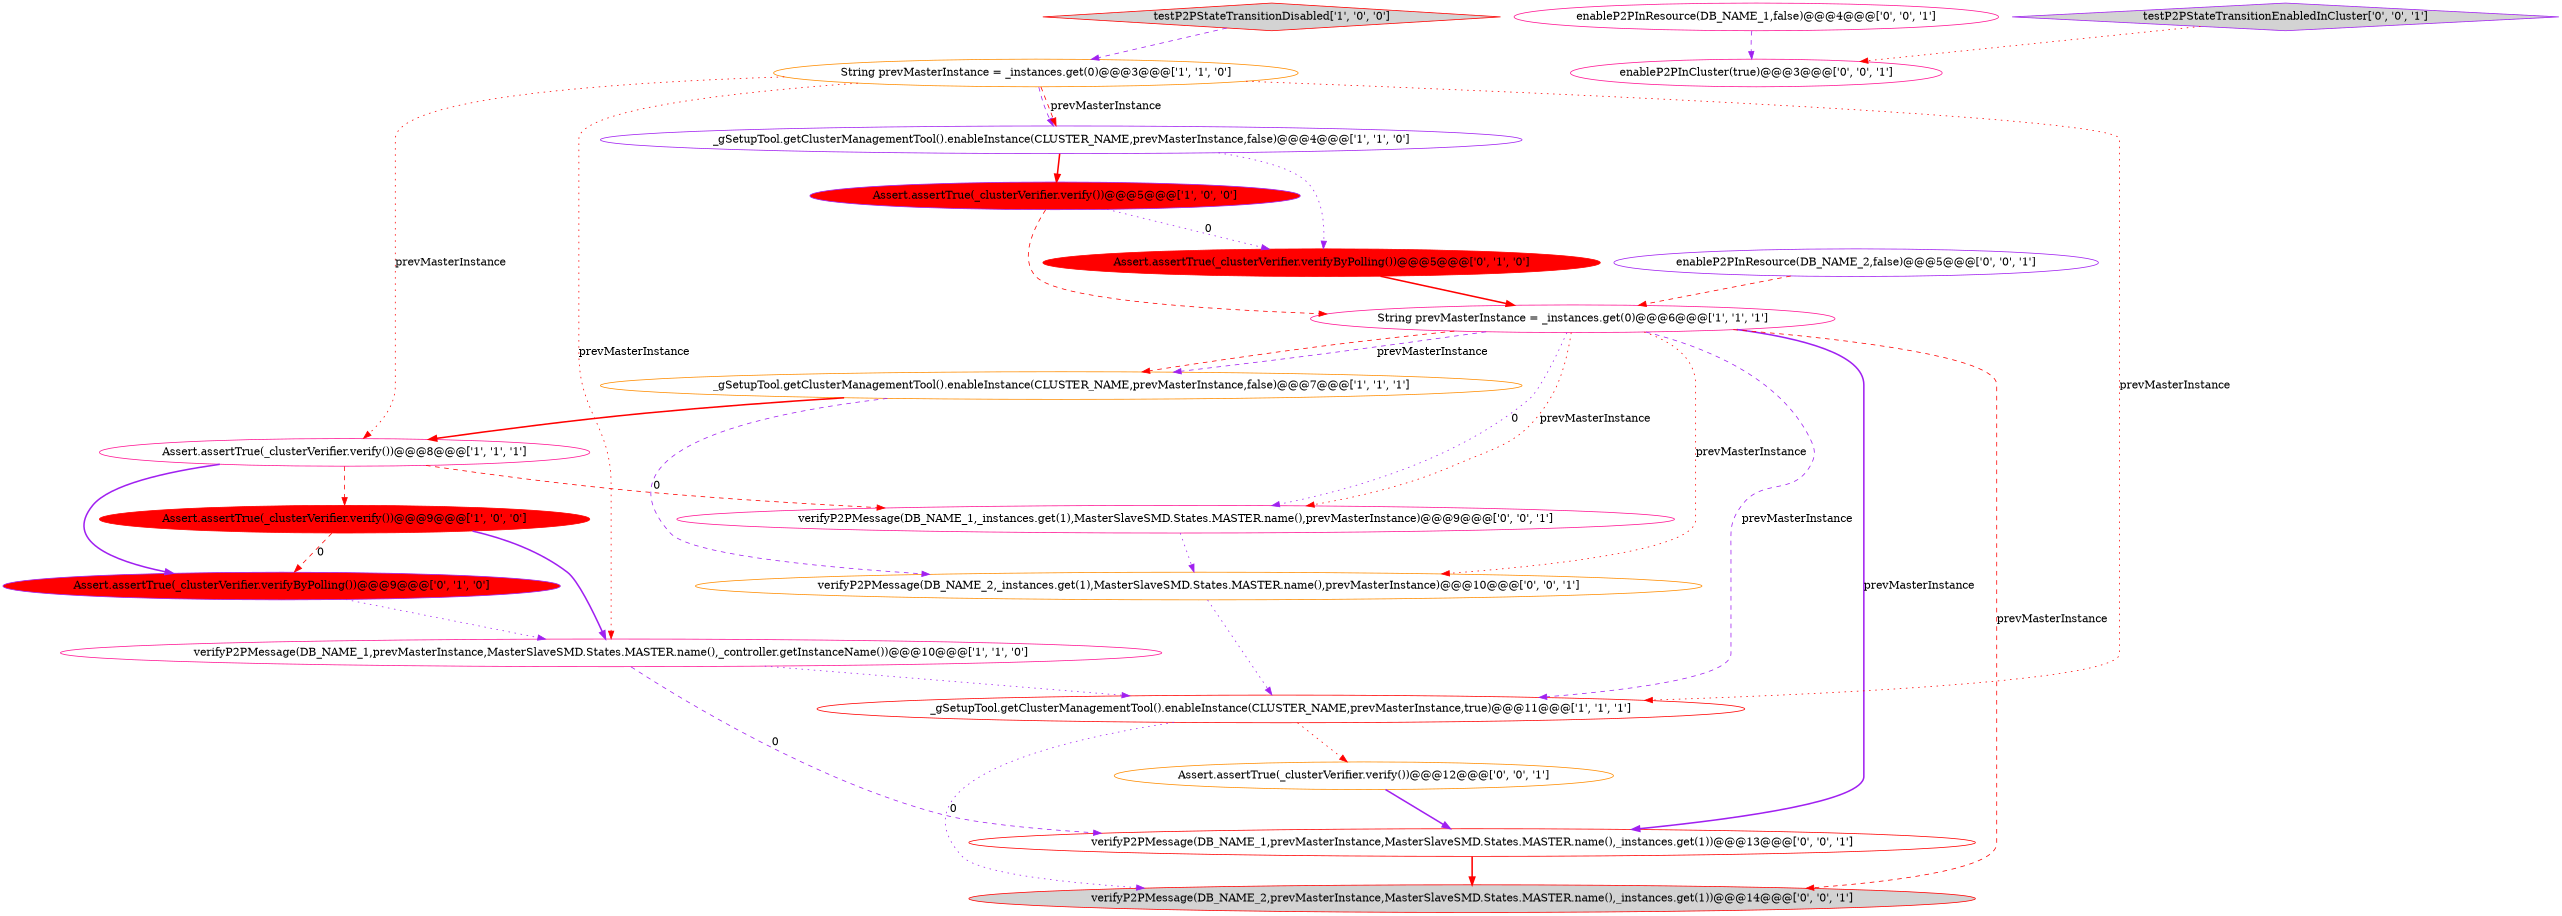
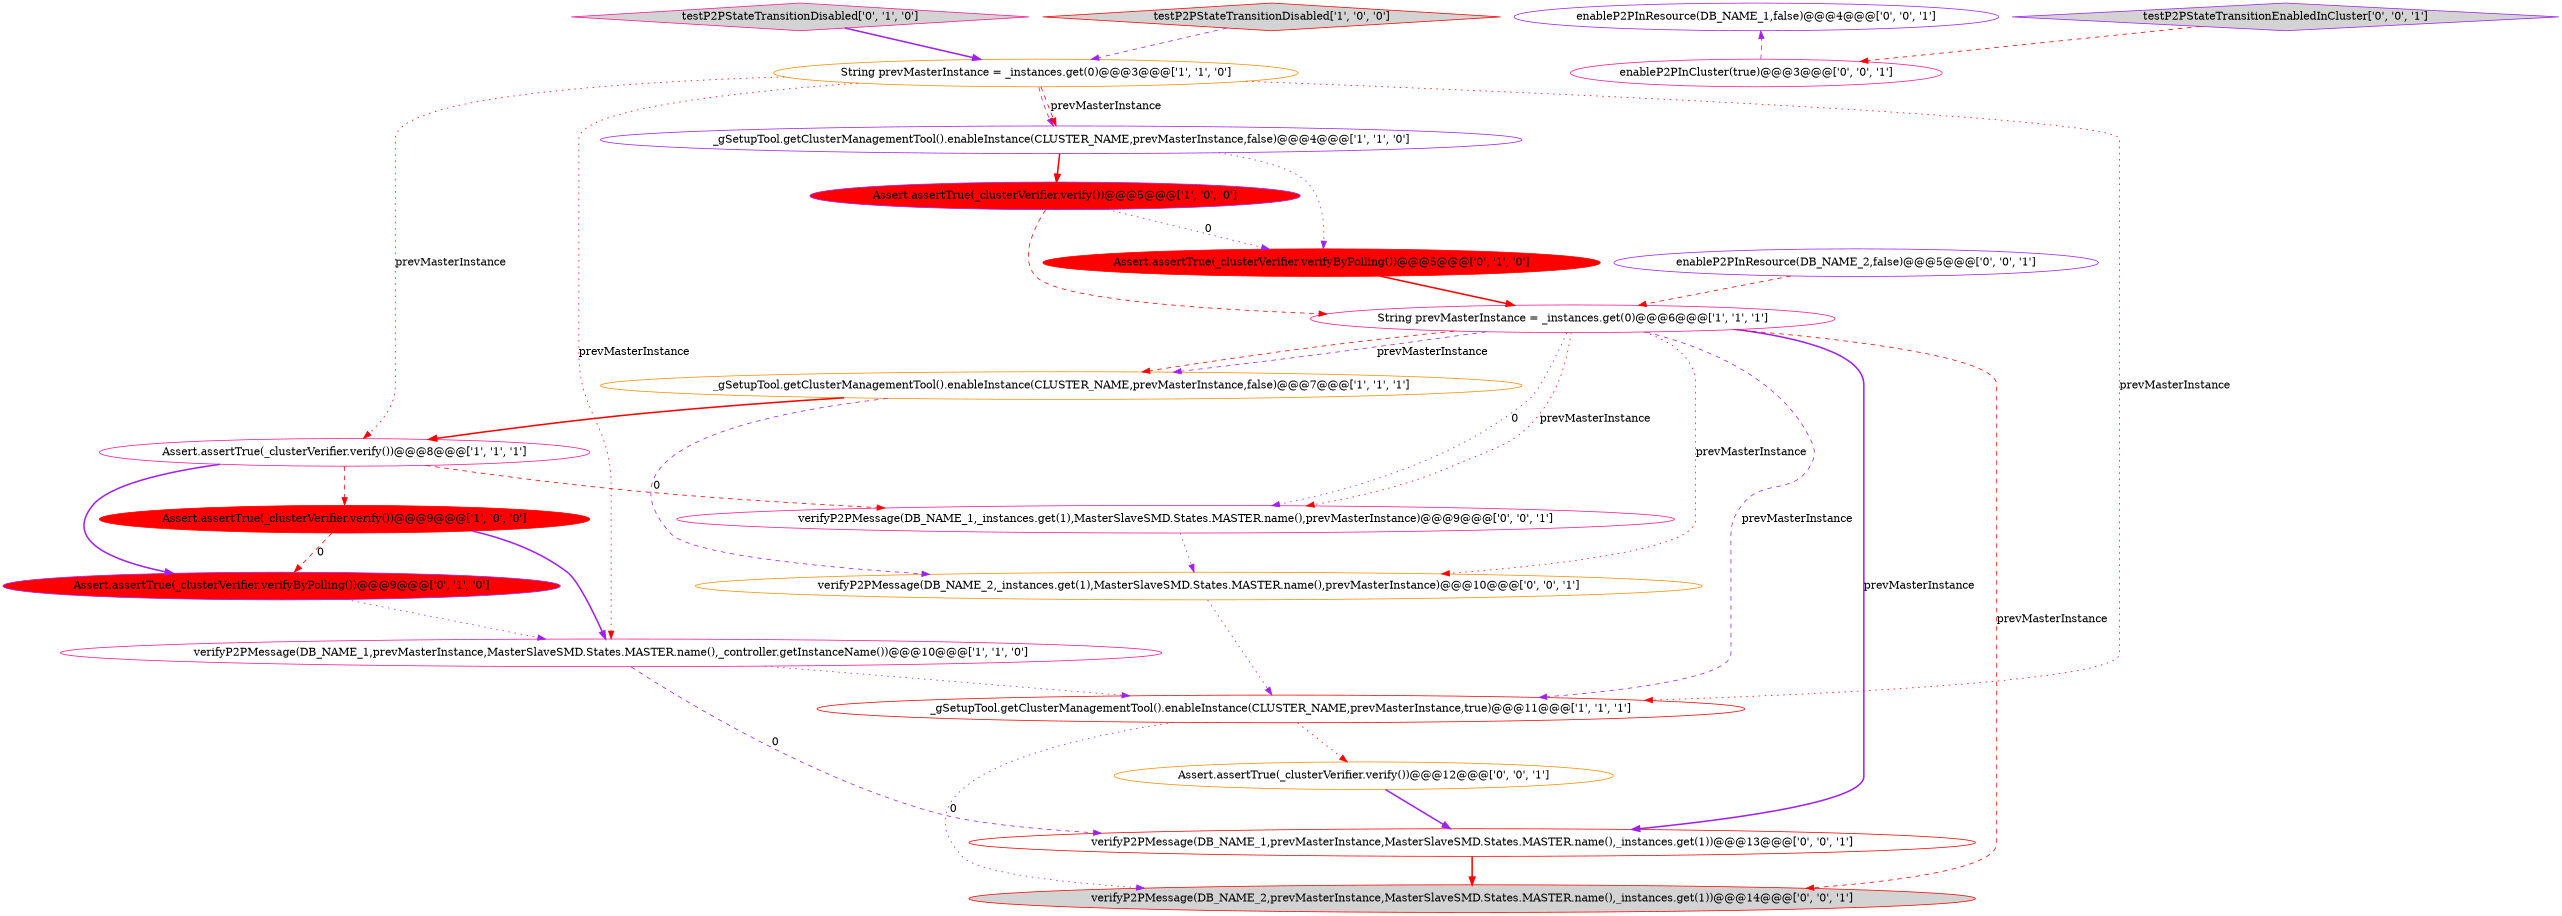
node "testP2PStateTransitionDisabled['0', '1', '0']": added
node "enableP2PInResource(DB_NAME_1,false)@@@4@@@['0', '0', '1']": color deeppink -> purple
edge "enableP2PInResource(DB_NAME_1,false)@@@4@@@['0', '0', '1']" -> "enableP2PInCluster(true)@@@3@@@['0', '0', '1']": reversed
edge "testP2PStateTransitionEnabledInCluster['0', '0', '1']" -> "enableP2PInCluster(true)@@@3@@@['0', '0', '1']": style dotted -> dashed
